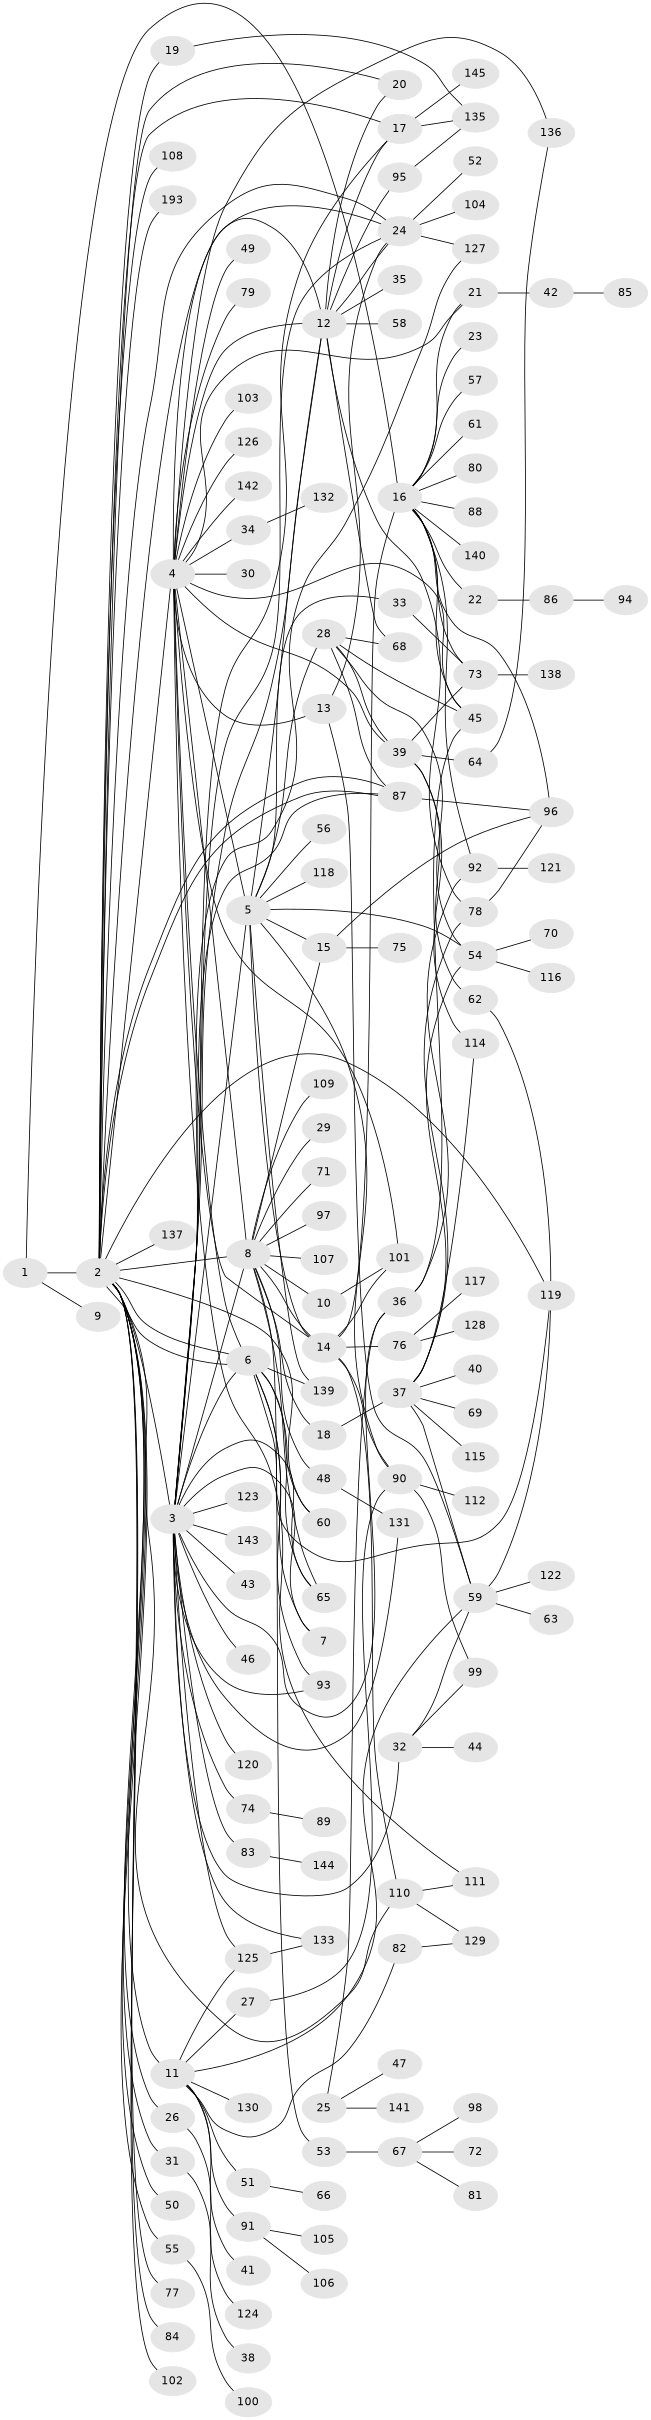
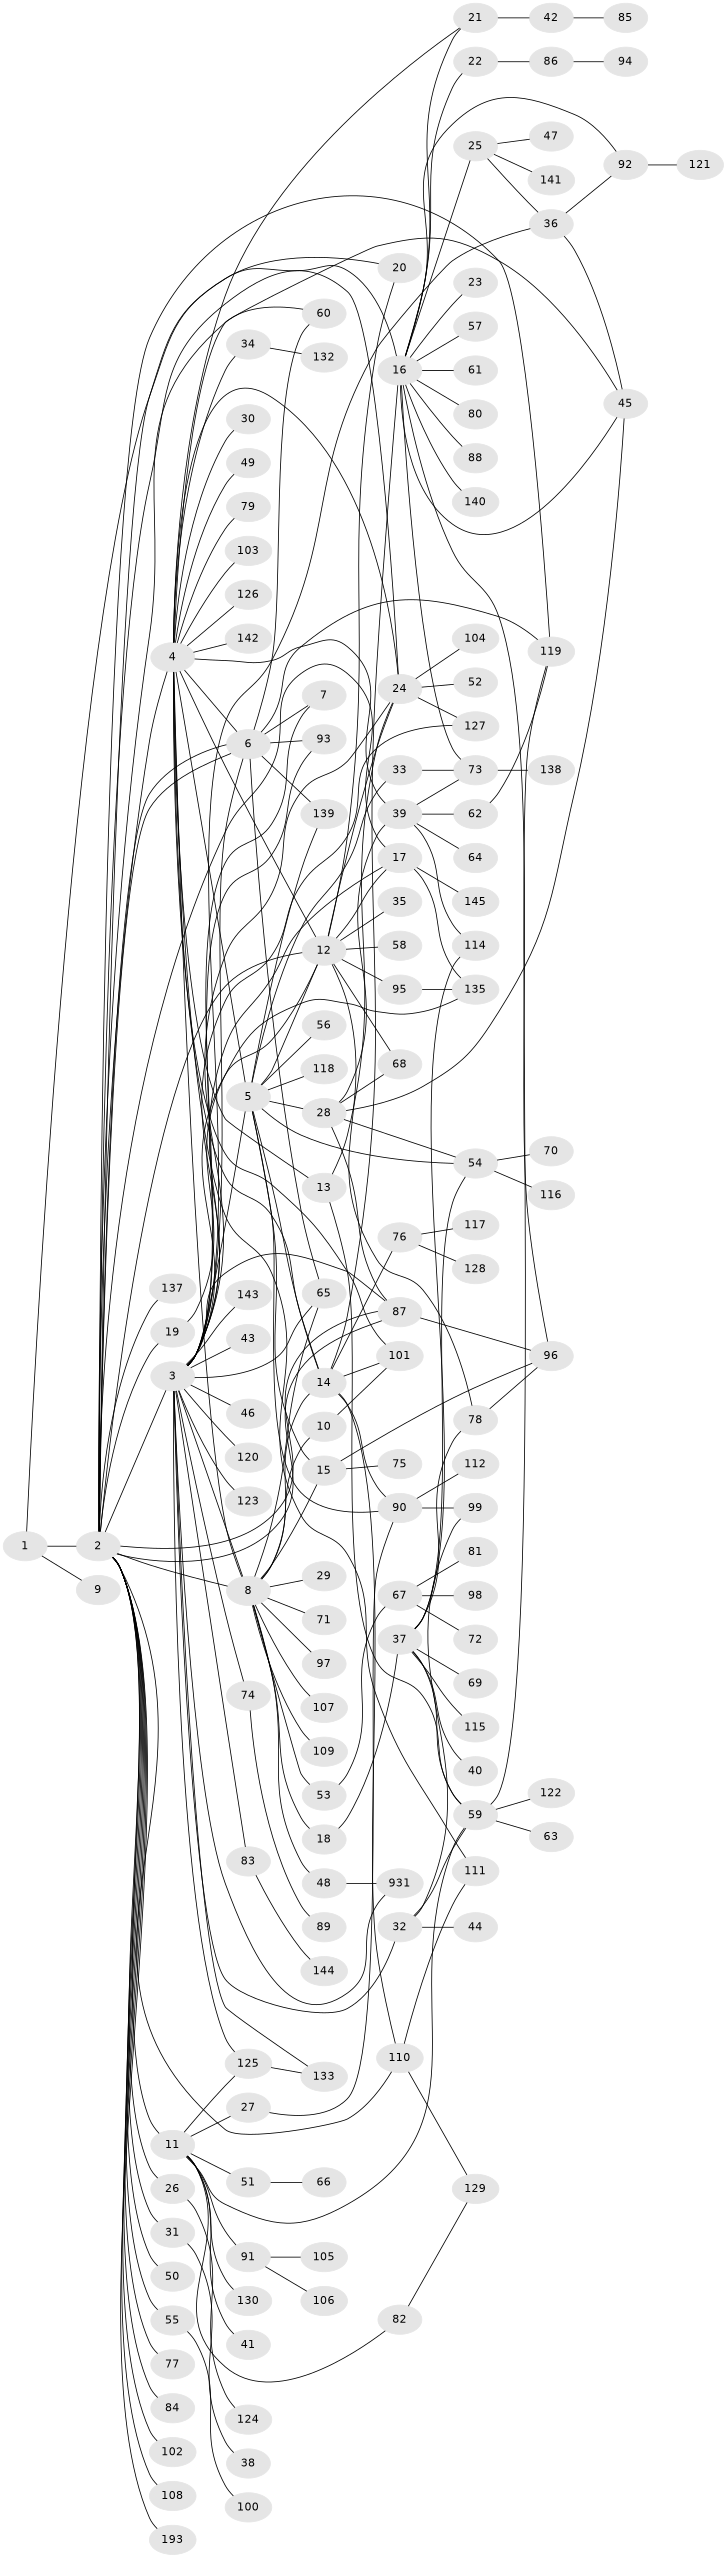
node "136": removed
edge "25" -- "16": added
node "131": label "131" -> "931"
